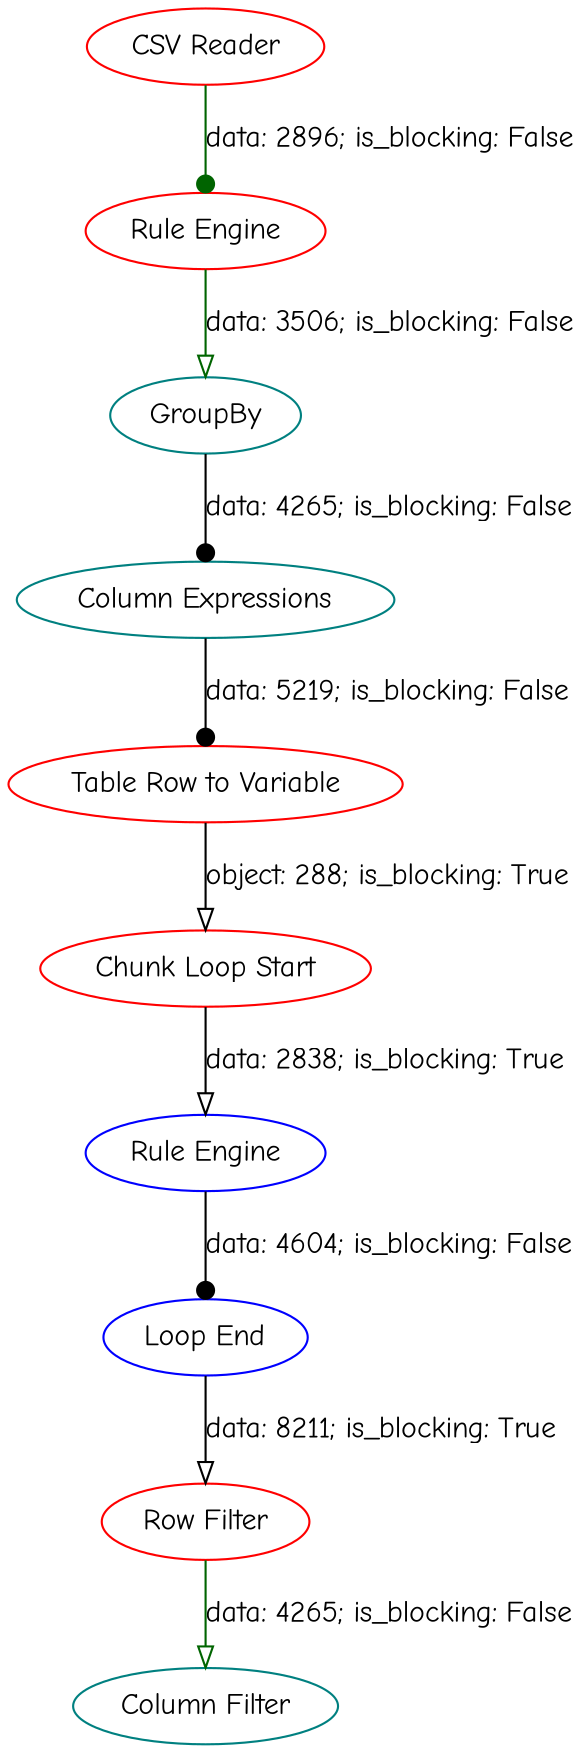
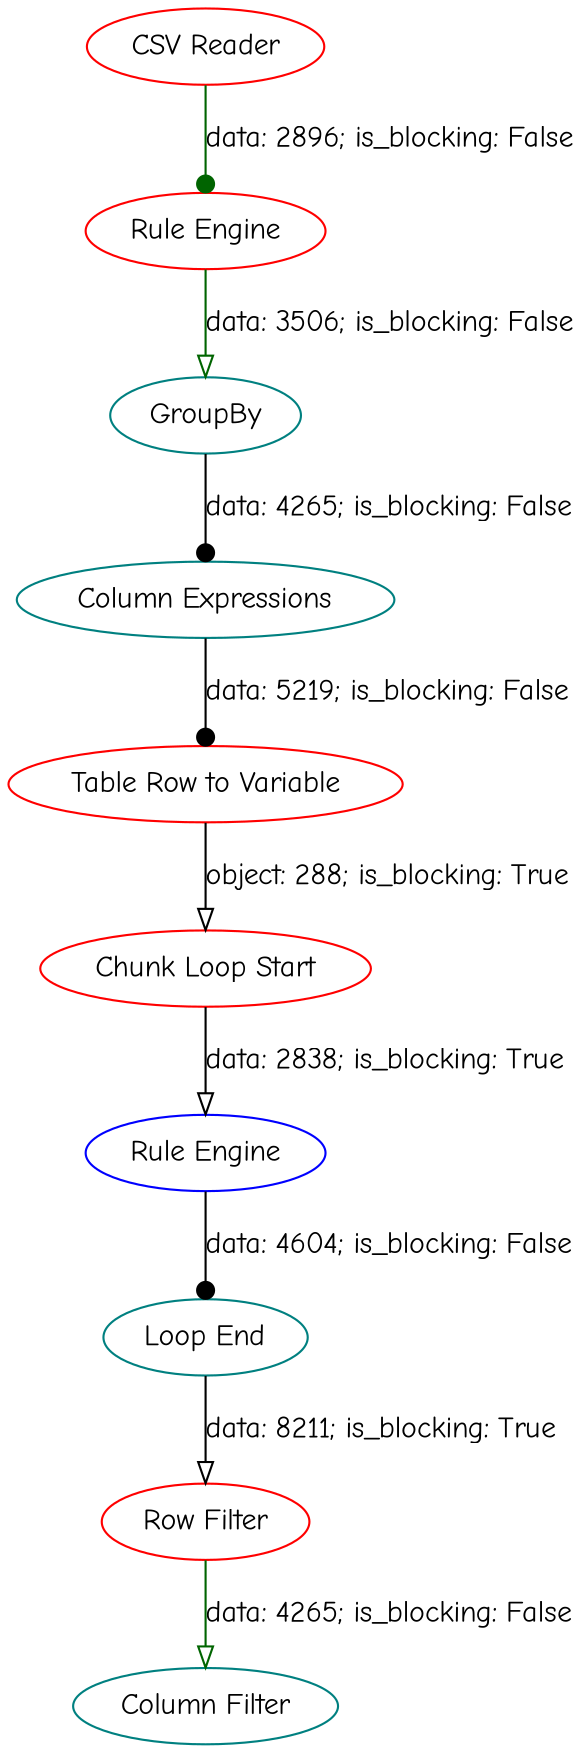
node "Loop End": color blue -> teal
